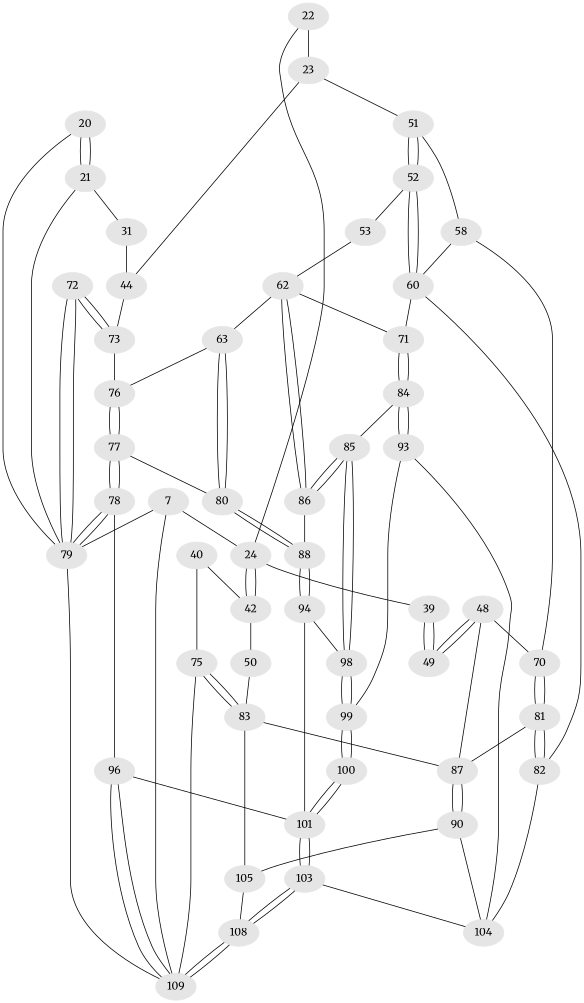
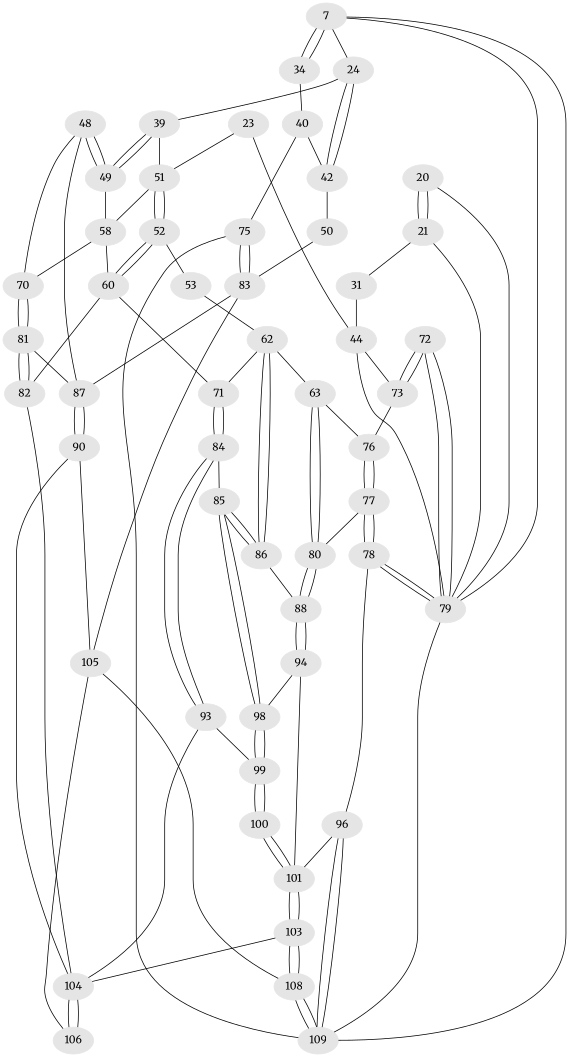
node "22": removed
node "34": added
edge "39" -- "51": added
edge "49" -- "58": added
edge "44" -- "79": added
node "106": added
